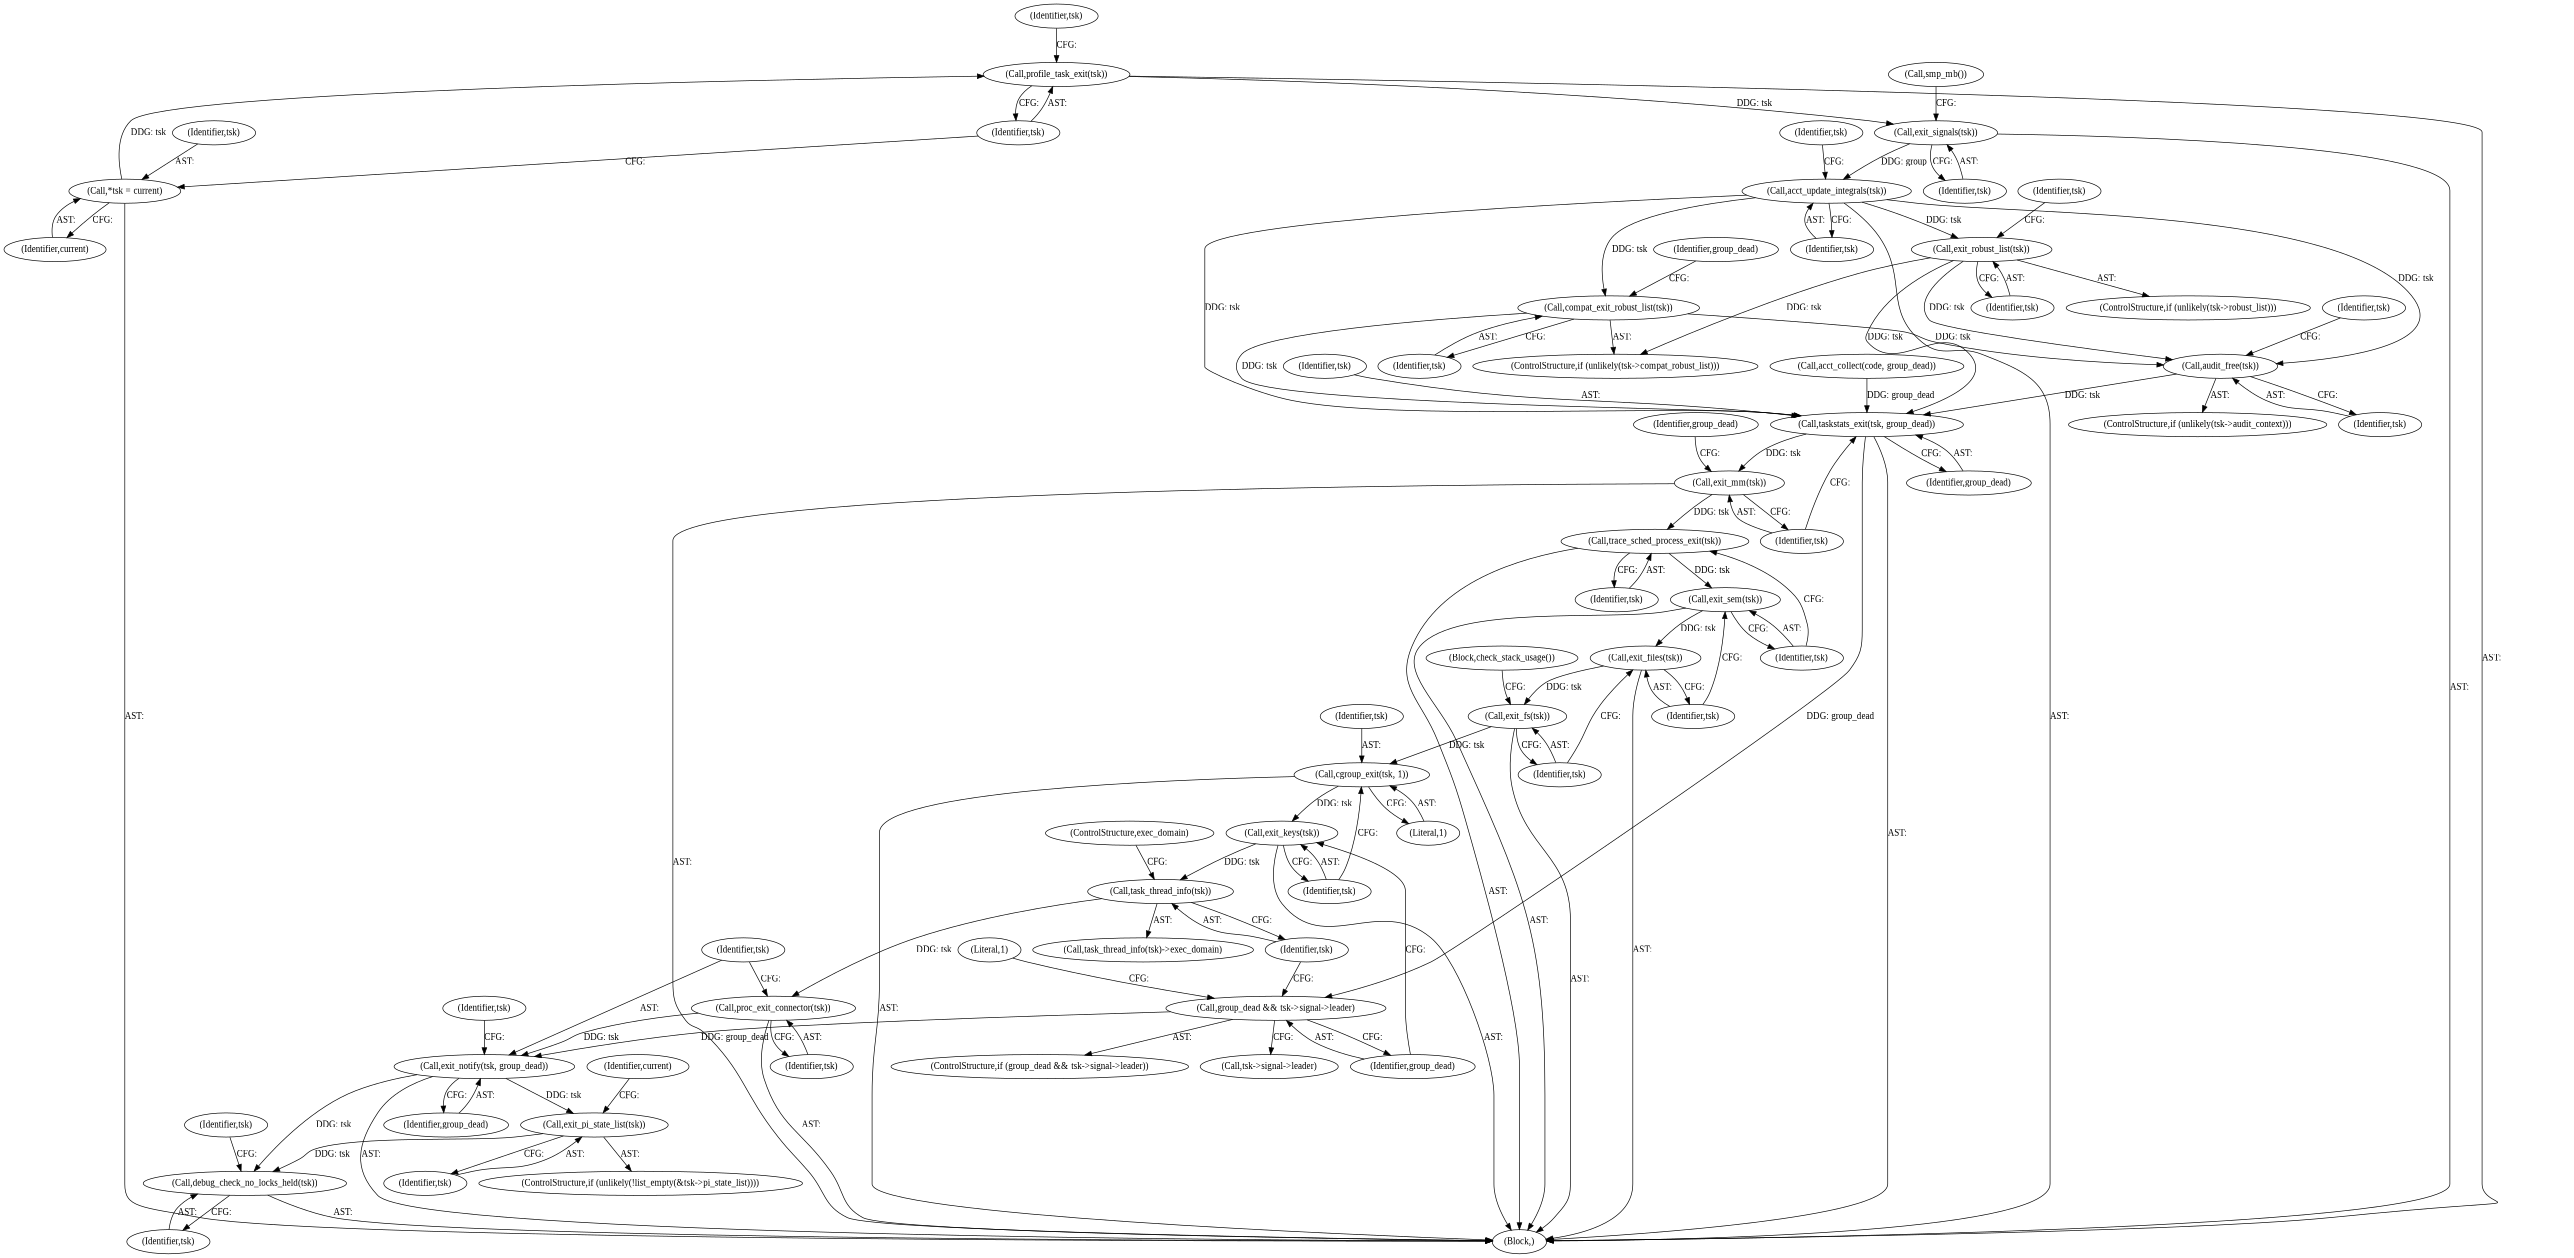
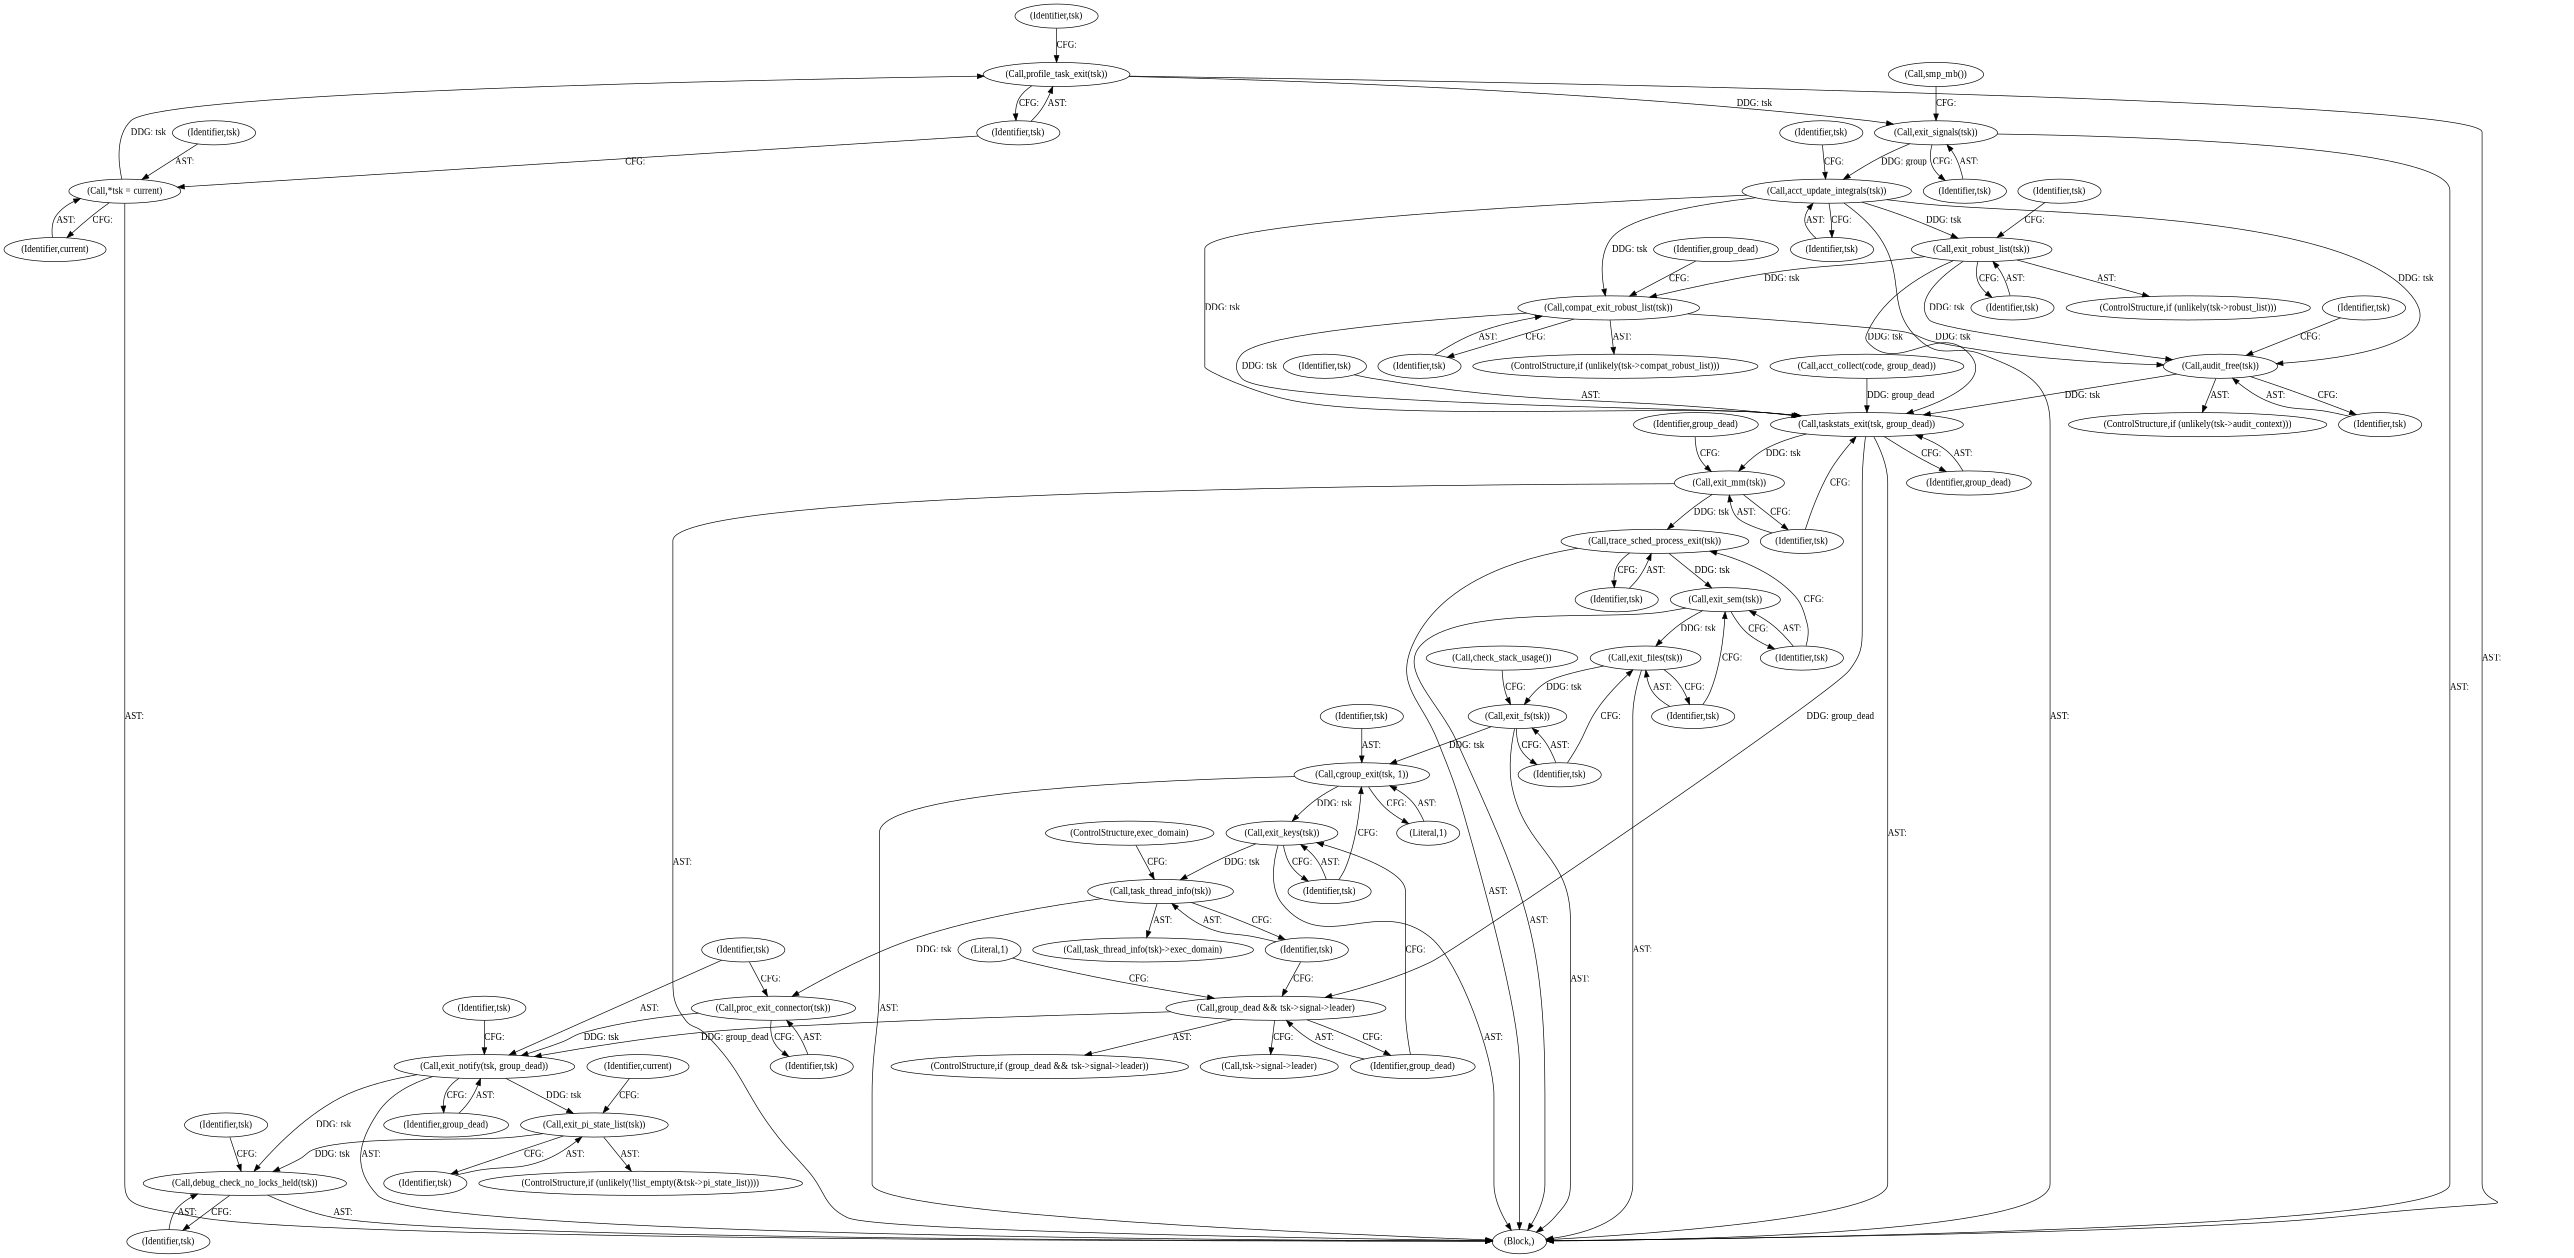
edge "(Call,exit_robust_list(tsk))" -> "(ControlStructure,if (unlikely(tsk->compat_robust_list)))": now "(Call,exit_robust_list(tsk))" -> "(Call,compat_exit_robust_list(tsk))"
node "(Block,check_stack_usage())": label "(Block,check_stack_usage())" -> "(Call,check_stack_usage())"
edge "(Call,proc_exit_connector(tsk))" -> "(Block,)": removed, label "AST:"
